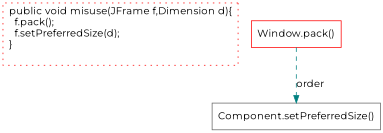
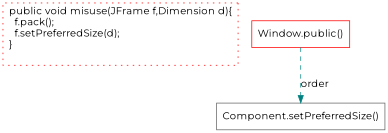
node "Window.pack()": label "Window.pack()" -> "Window.public()"
